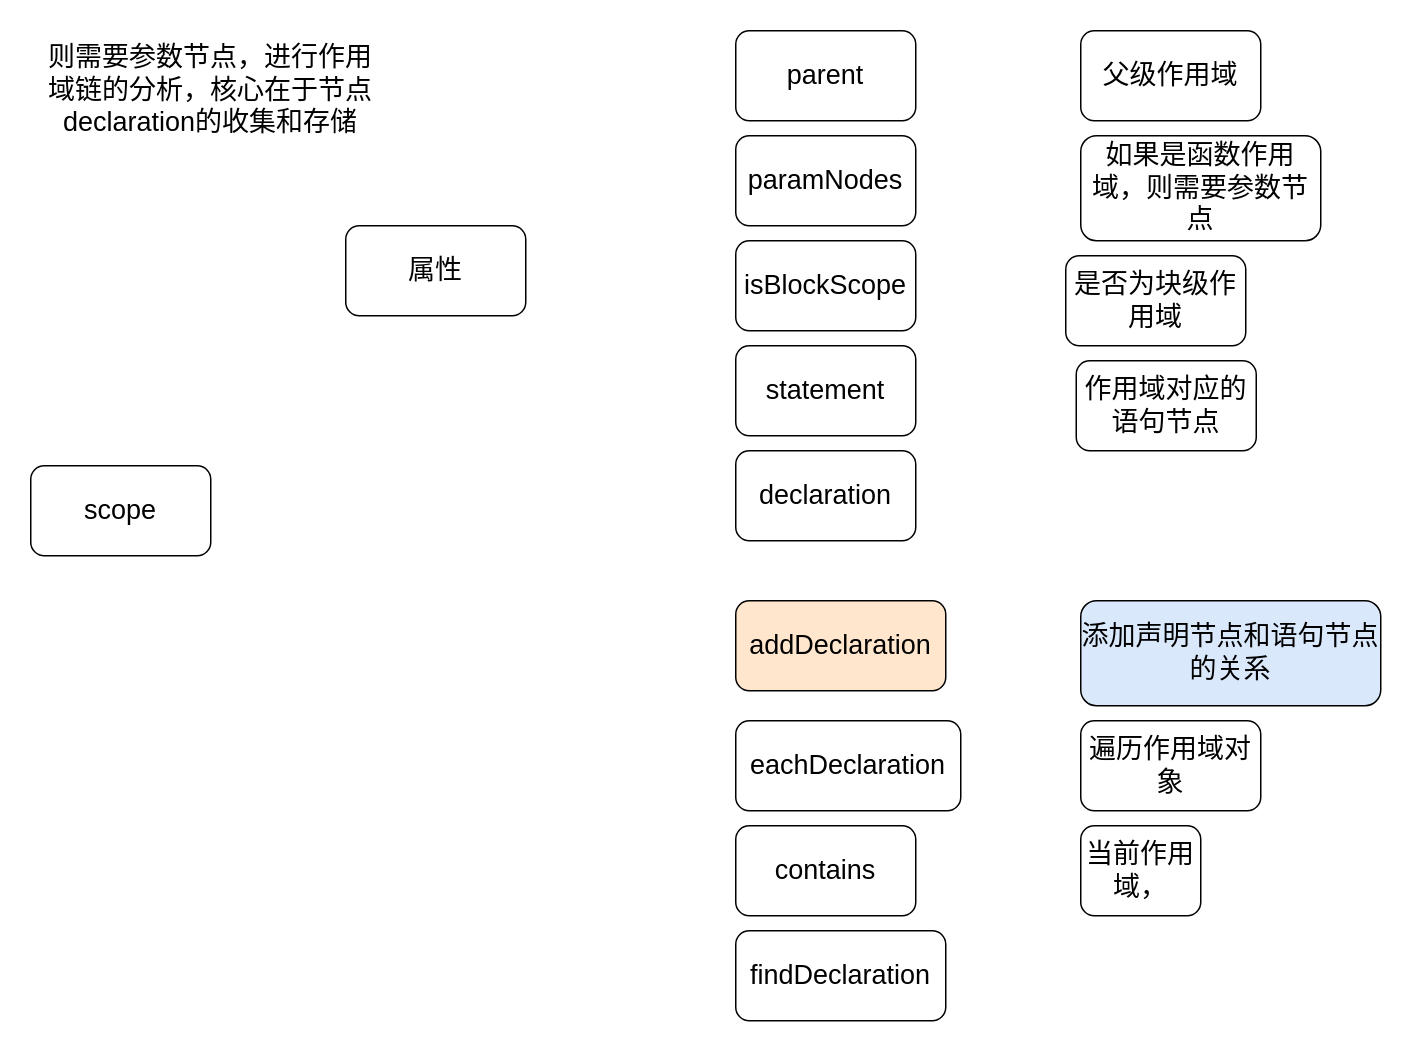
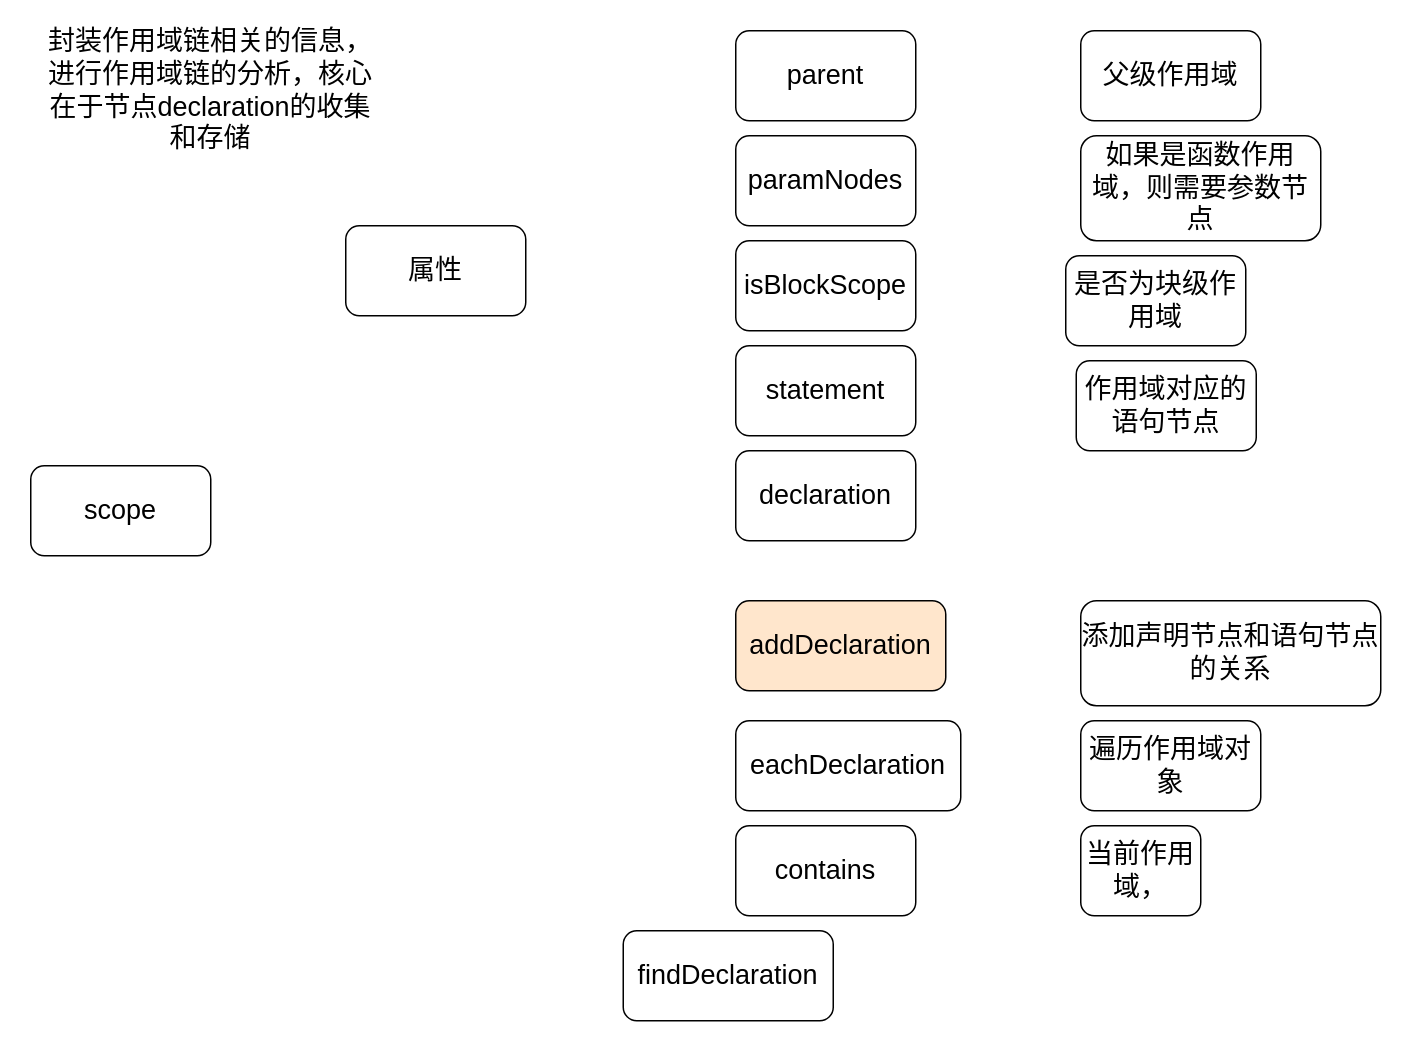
node "则需要参数节点，进行作用域链的分析，核心在于节点declaration的收集和存储": label "则需要参数节点，进行作用域链的分析，核心在于节点declaration的收集和存储" -> "封装作用域链相关的信息，进行作用域链的分析，核心在于节点declaration的收集和存储"
node "添加声明节点和语句节点的关系": fillcolor #dae8fc -> #ffffff
node "findDeclaration": moved (841, 976) -> (728, 976)
